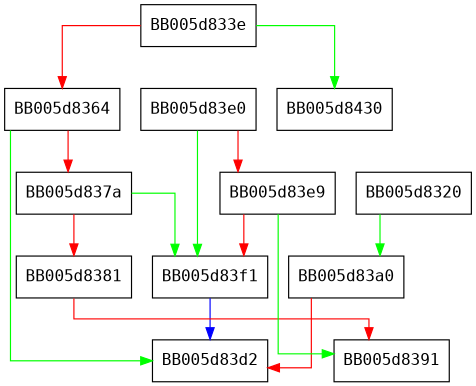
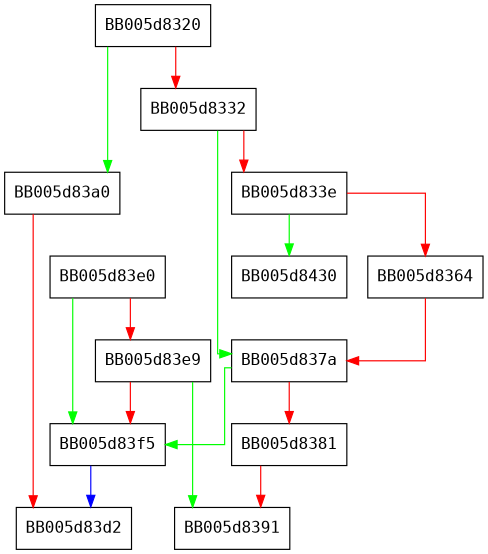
node "BB005d8332": added
node "BB005d83f1": label "BB005d83f1" -> "BB005d83f5"
edge "BB005d8364" -> "BB005d83d2": removed
